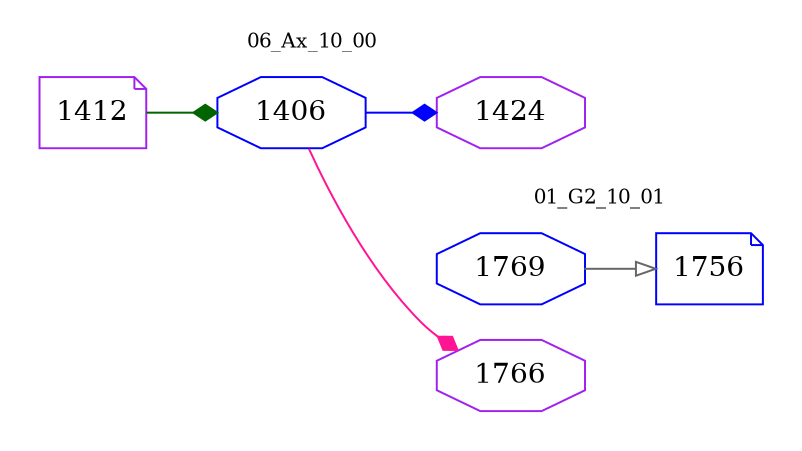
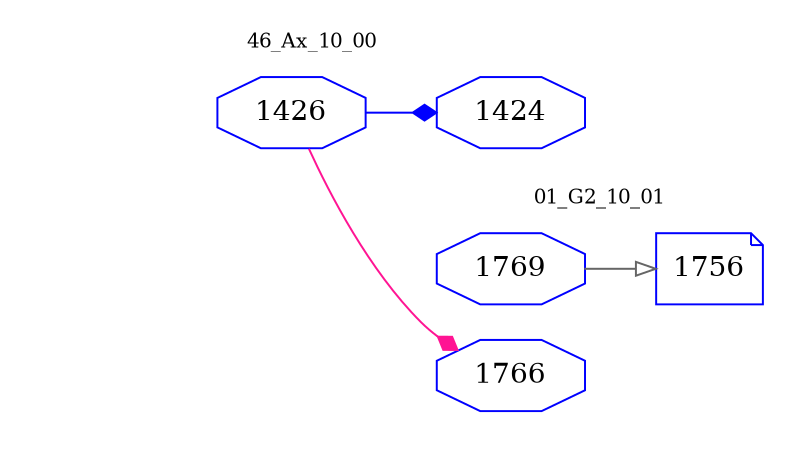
cluster "06_Ax_10_00": label "06_Ax_10_00" -> "46_Ax_10_00"
node "1412": removed
node "1406": label "1406" -> "1426"
node "1424": color purple -> blue
node "1766": color purple -> blue
